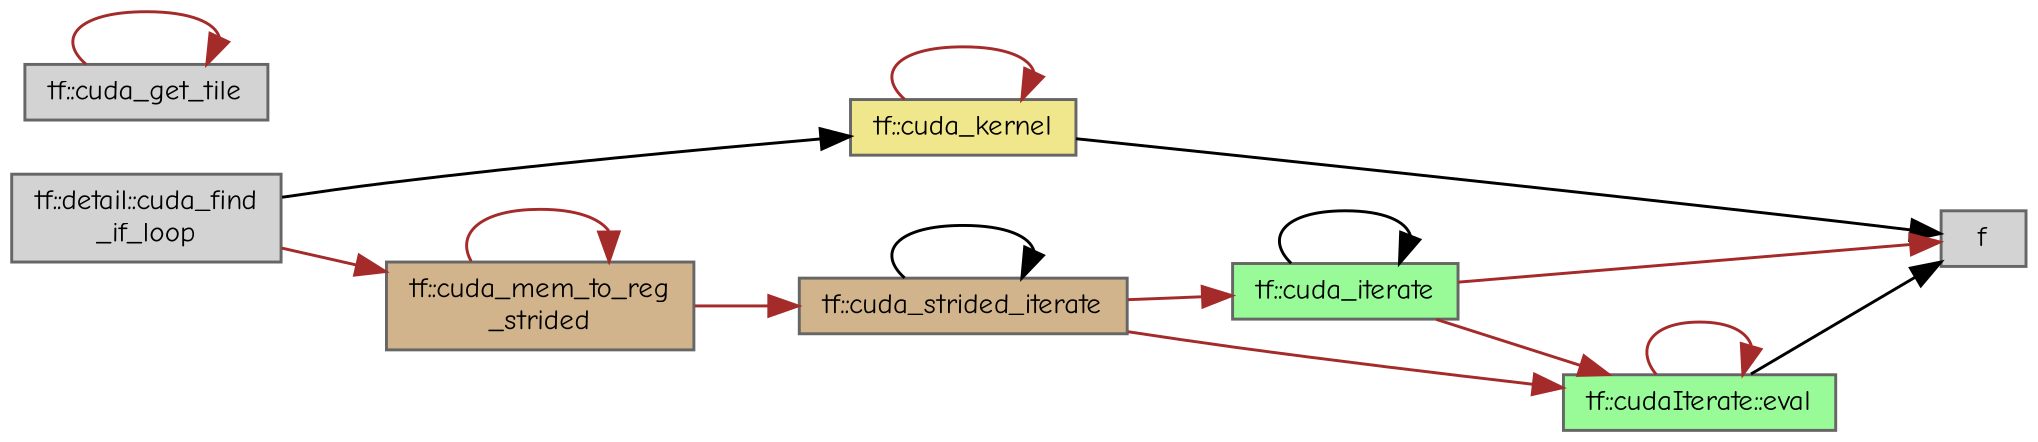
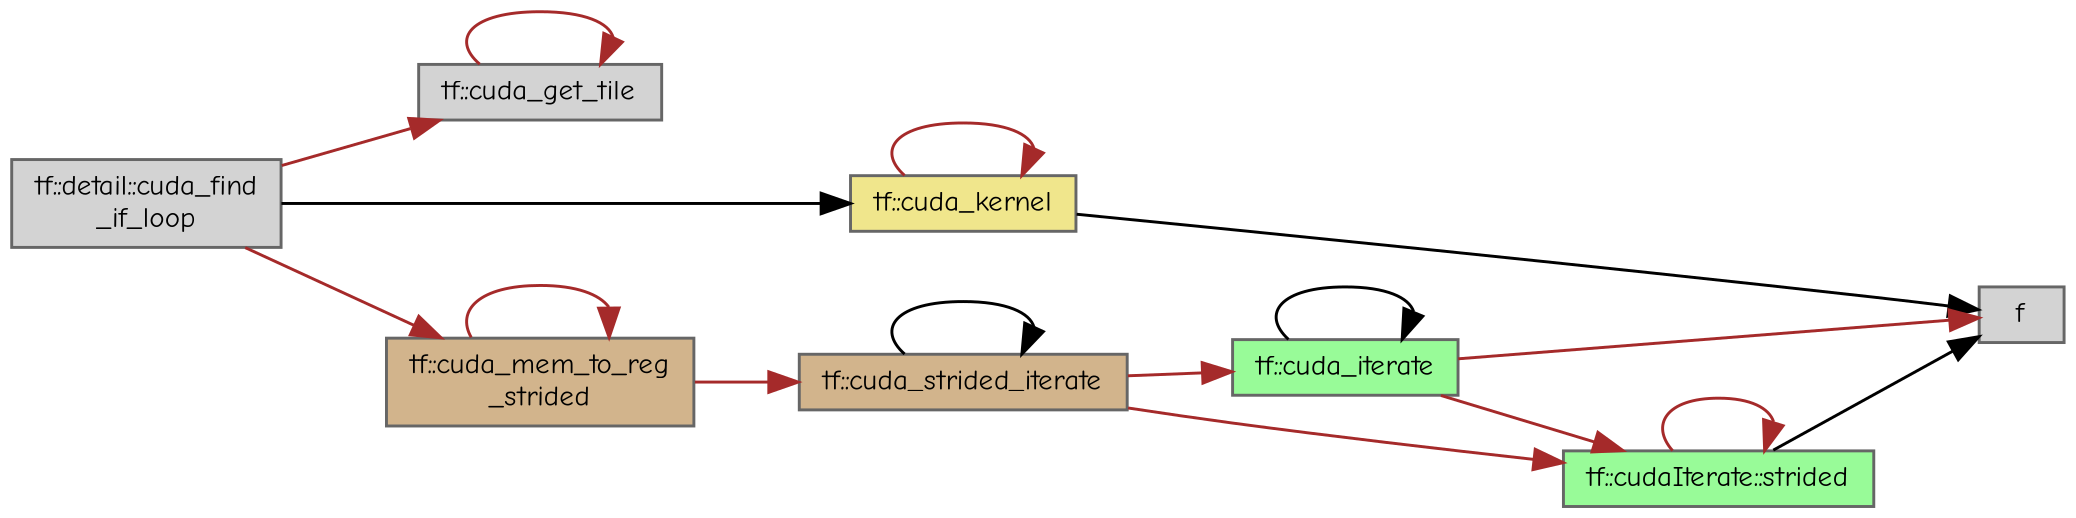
edge "tf::detail::cuda_find _if_loop" -> "tf::cuda_get_tile": added
node "tf::cudaIterate::eval": label "tf::cudaIterate::eval" -> "tf::cudaIterate::strided"
